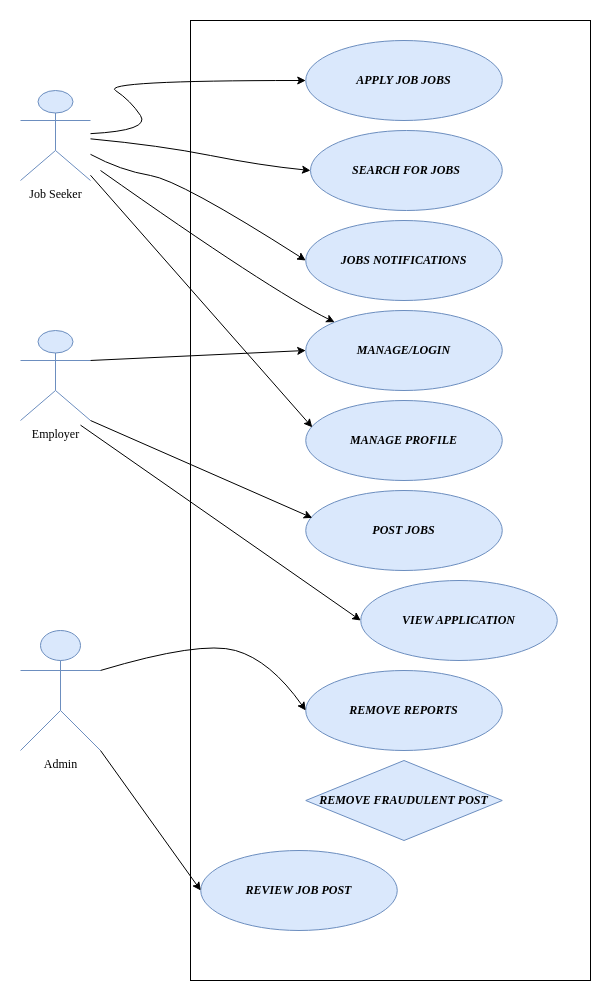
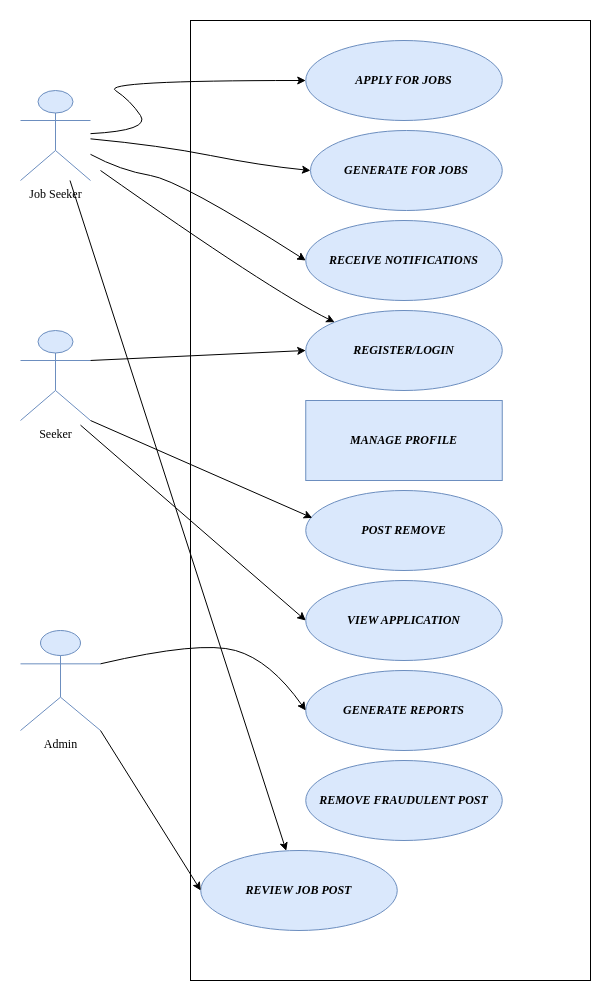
node "APPLY JOB JOBS": label "APPLY JOB JOBS" -> "APPLY FOR JOBS"
node "SEARCH FOR JOBS": label "SEARCH FOR JOBS" -> "GENERATE FOR JOBS"
node "JOBS NOTIFICATIONS": label "JOBS NOTIFICATIONS" -> "RECEIVE NOTIFICATIONS"
edge "Job Seeker" -> "MANAGE PROFILE": now "Job Seeker" -> "REVIEW JOB POST"
node "MANAGE/LOGIN": label "MANAGE/LOGIN" -> "REGISTER/LOGIN"
node "Employer": label "Employer" -> "Seeker"
node "MANAGE PROFILE": shape ellipse -> rectangle
node "POST JOBS": label "POST JOBS" -> "POST REMOVE"
node "VIEW APPLICATION": moved (459, 621) -> (404, 621)
node "Admin": size 80x120 -> 80x100
node "REMOVE REPORTS": label "REMOVE REPORTS" -> "GENERATE REPORTS"
node "REMOVE FRAUDULENT POST": shape diamond -> ellipse
